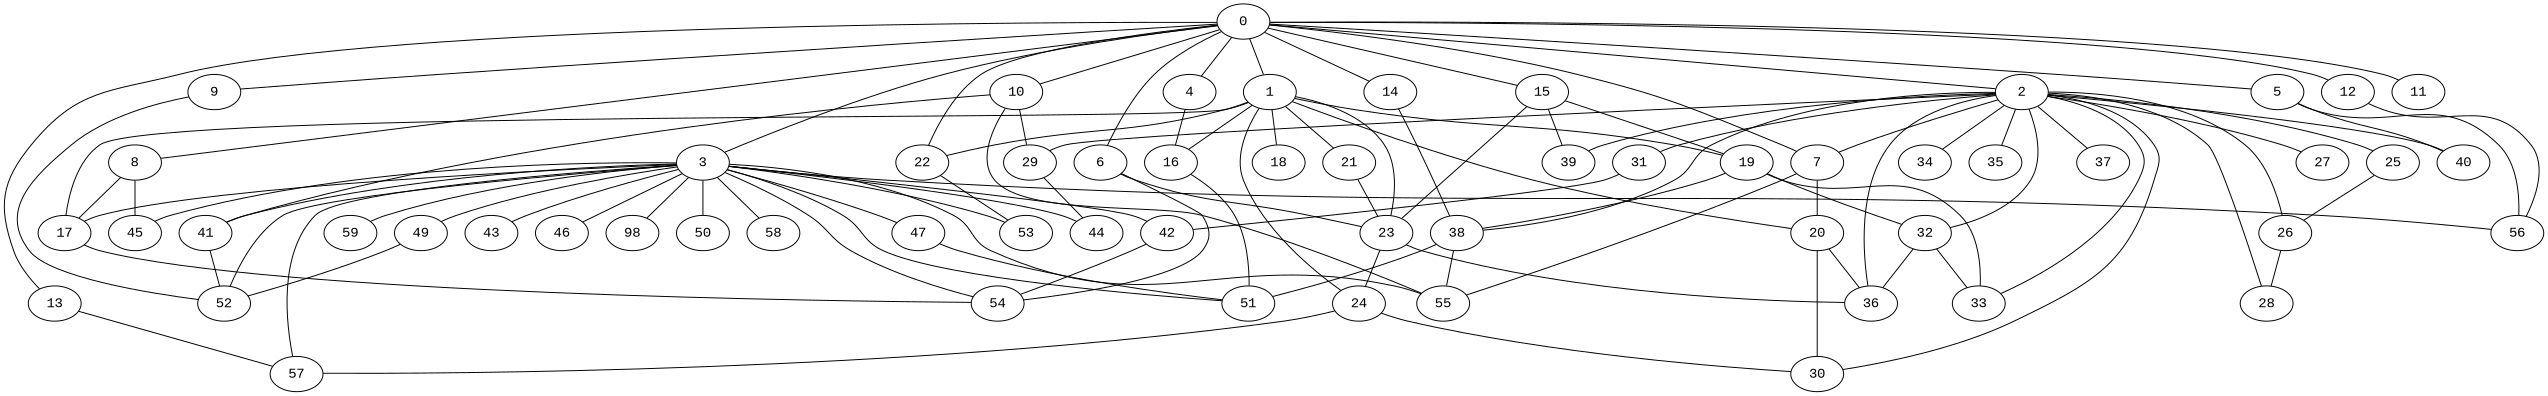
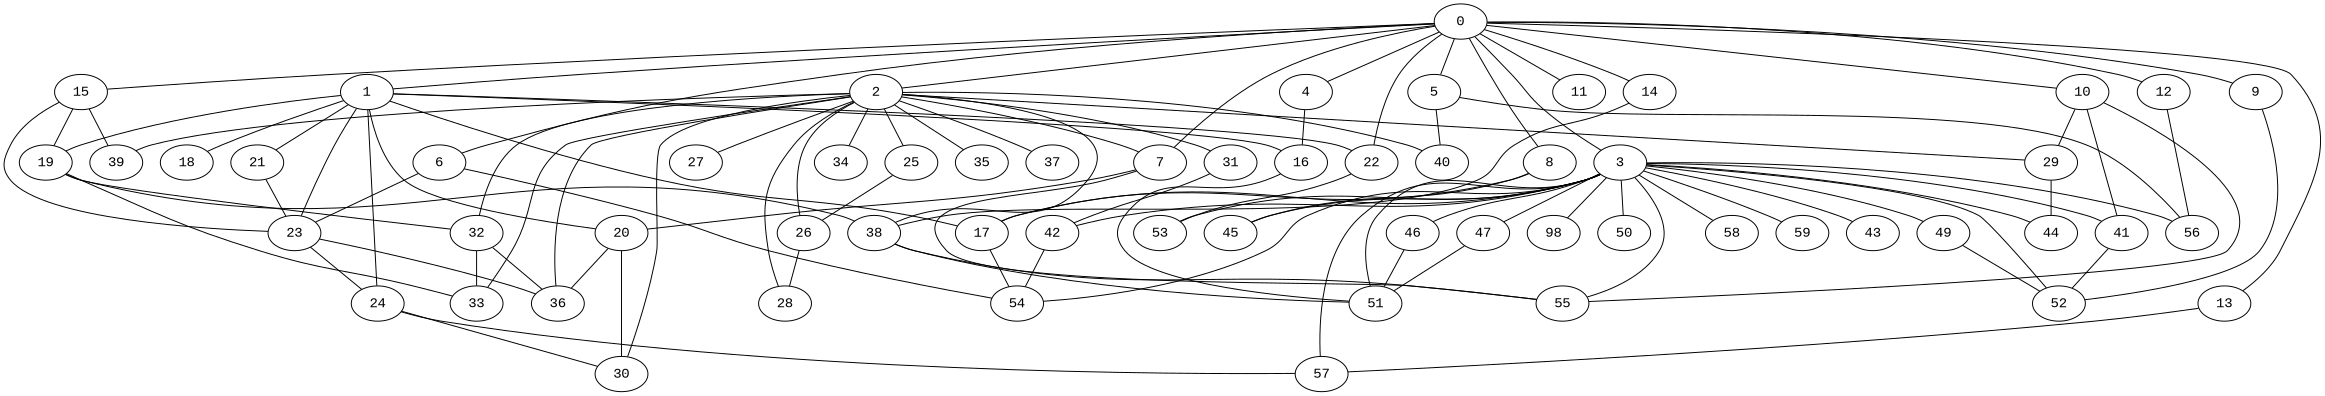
edge "46" -- "51": added
